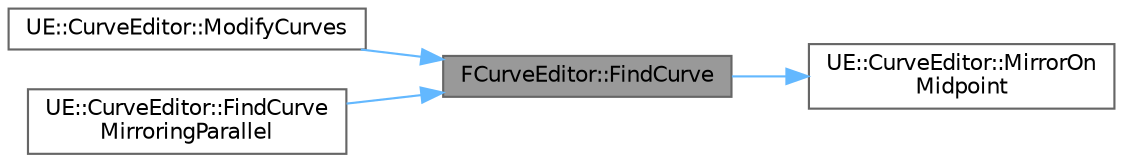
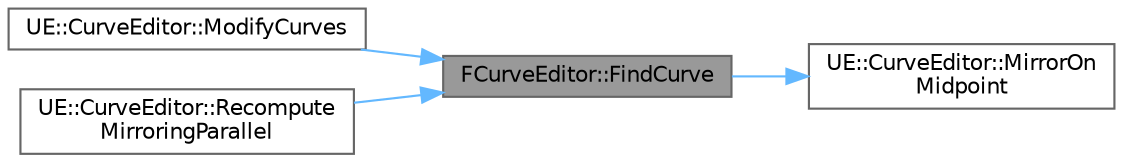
node "UE::CurveEditor::FindCurve MirroringParallel": label "UE::CurveEditor::FindCurve MirroringParallel" -> "UE::CurveEditor::Recompute MirroringParallel"
